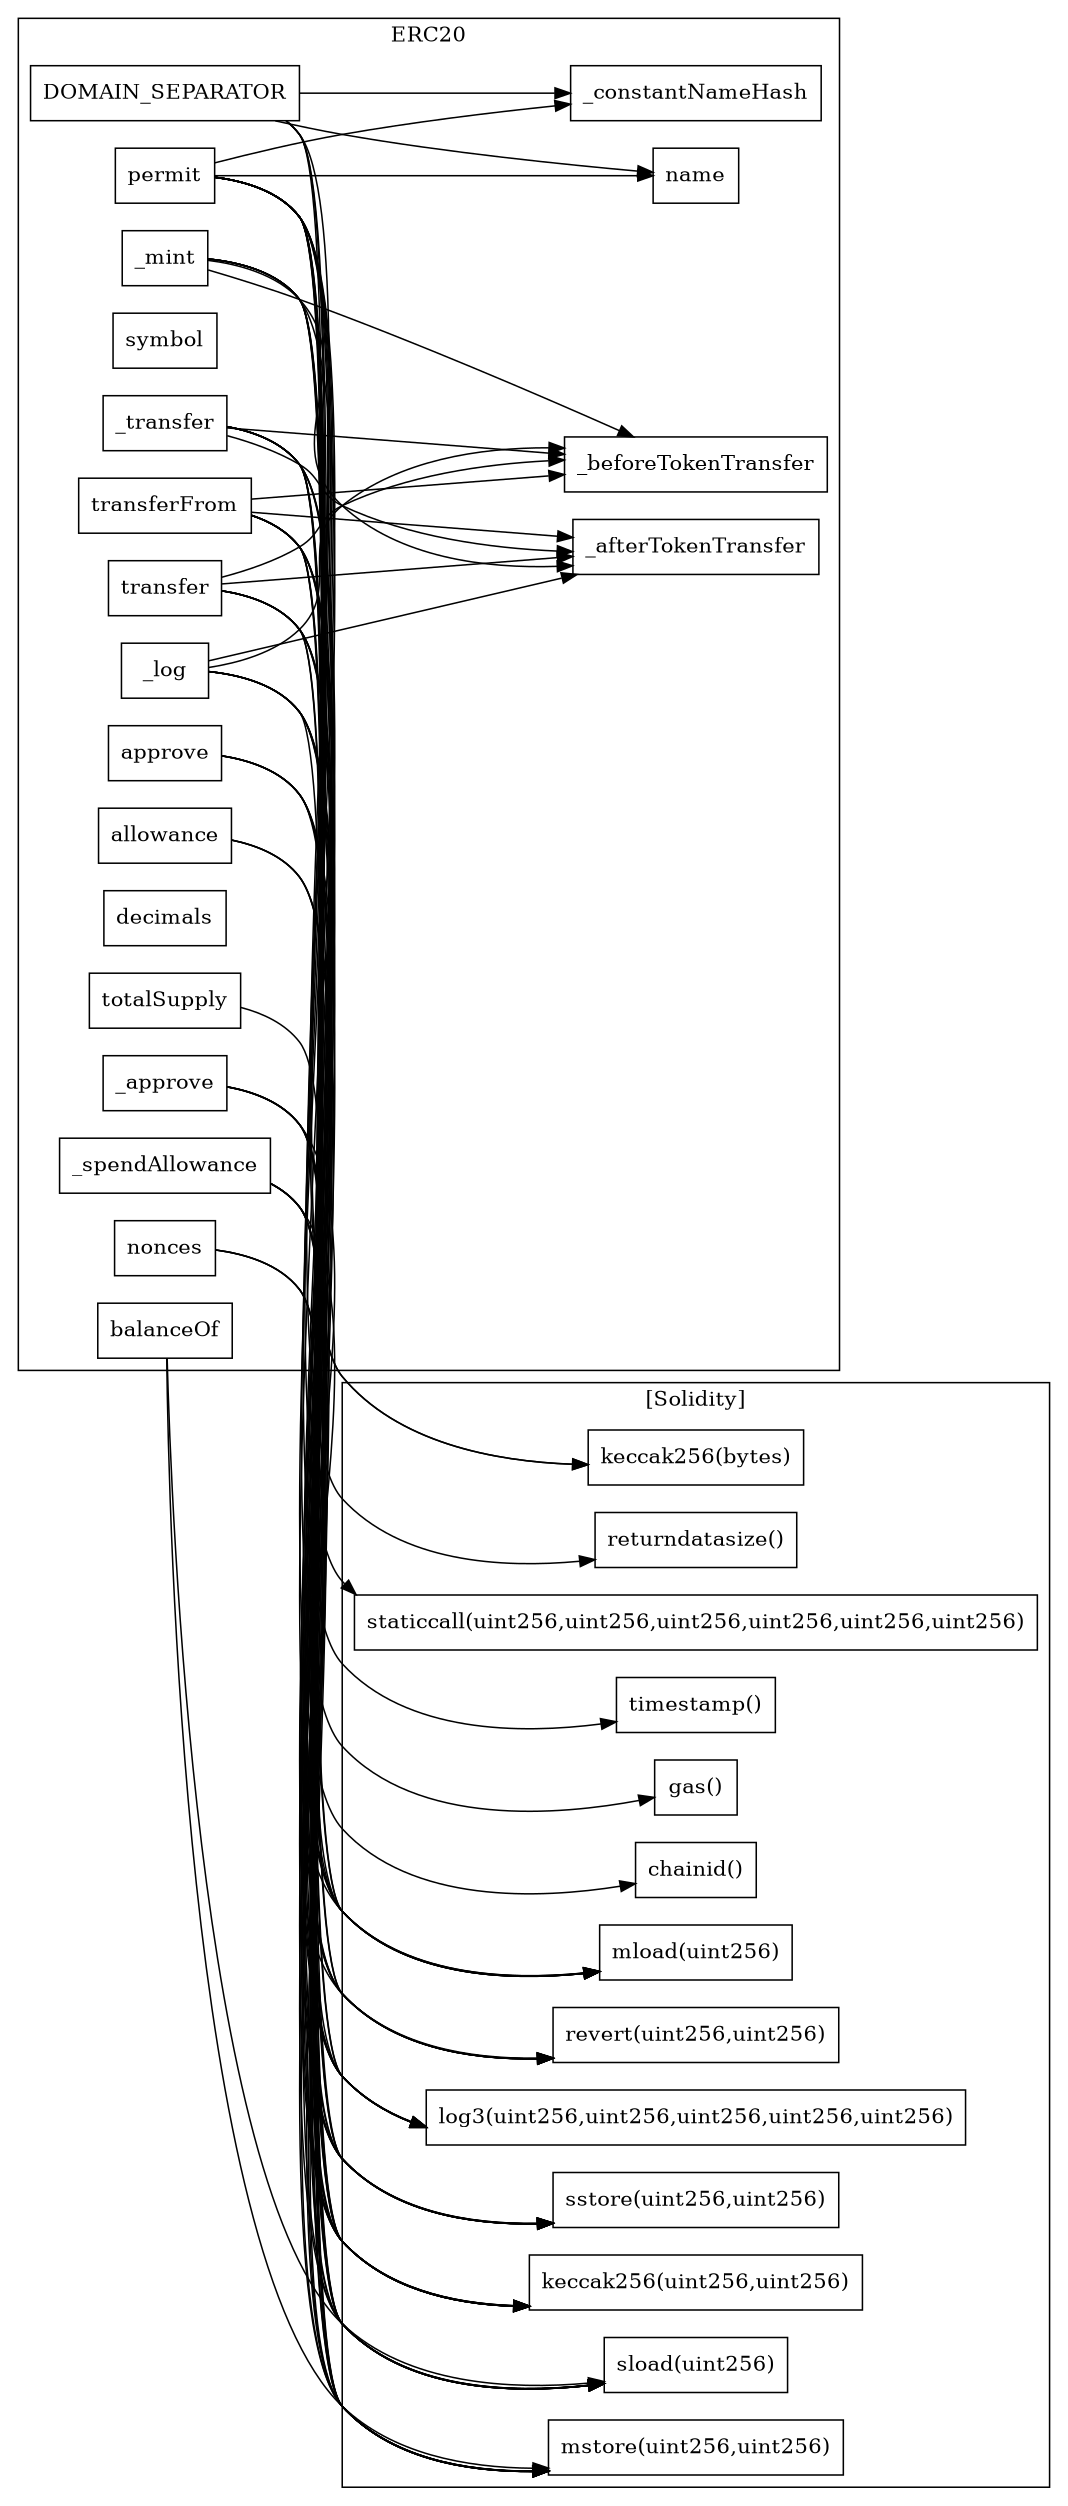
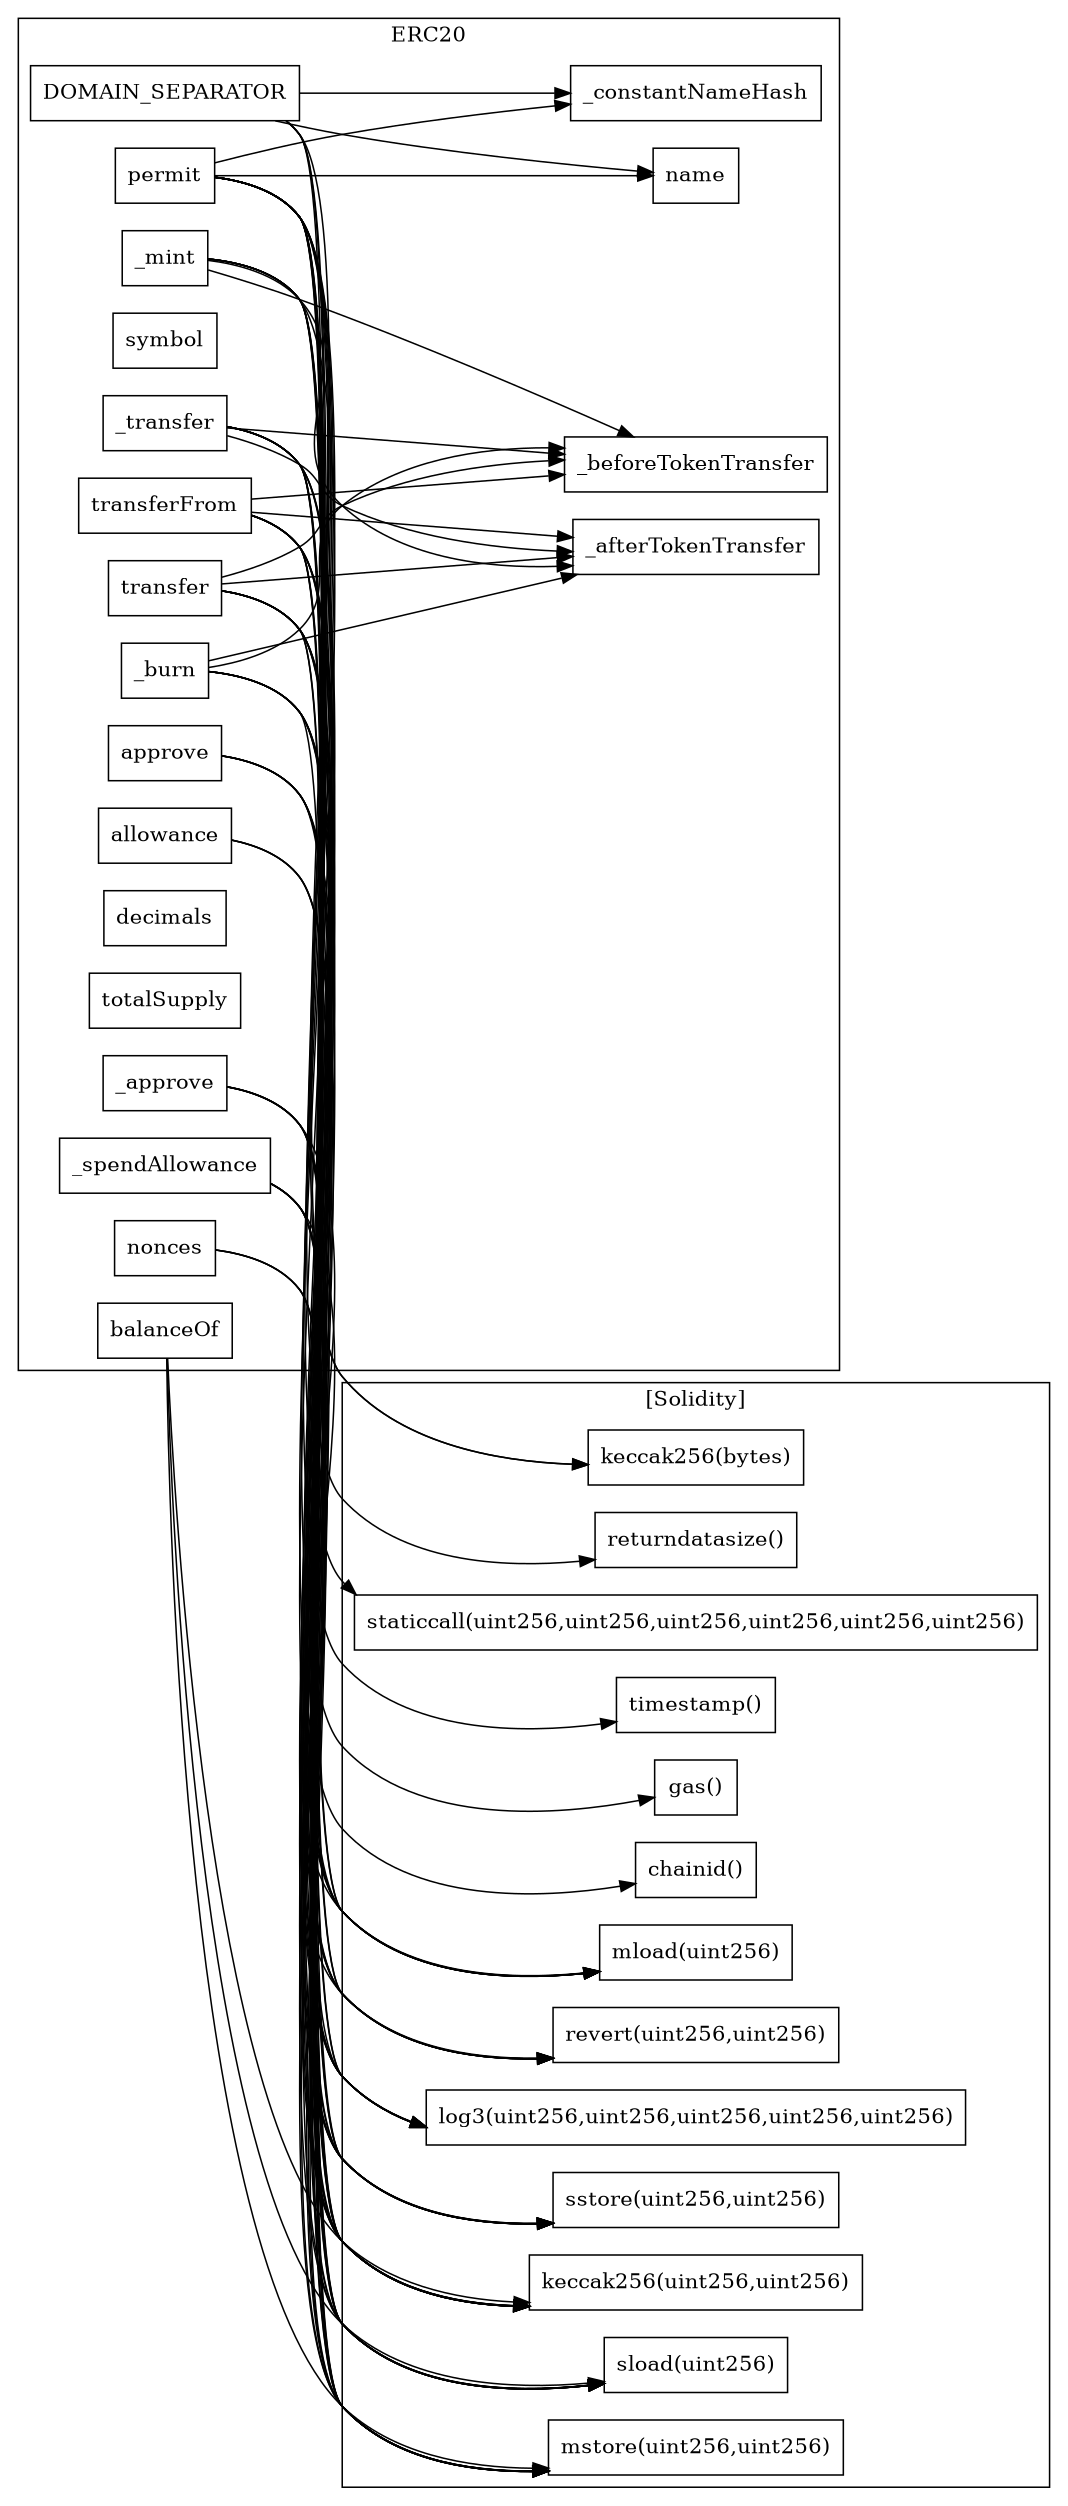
node "_log": label "_log" -> "_burn"
edge "totalSupply" -> "mload(uint256)": now "transfer" -> "mload(uint256)"
edge "balanceOf" -> "keccak256(uint256,uint256)": added
